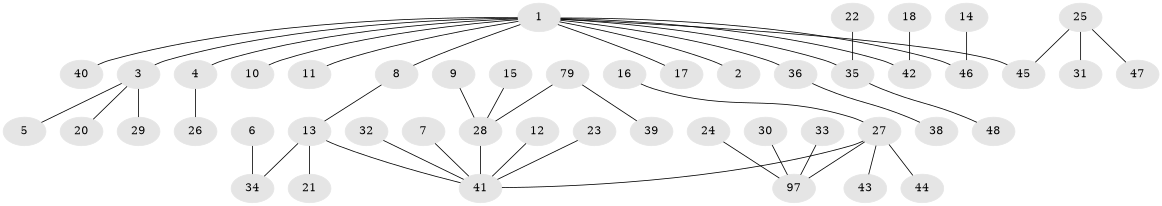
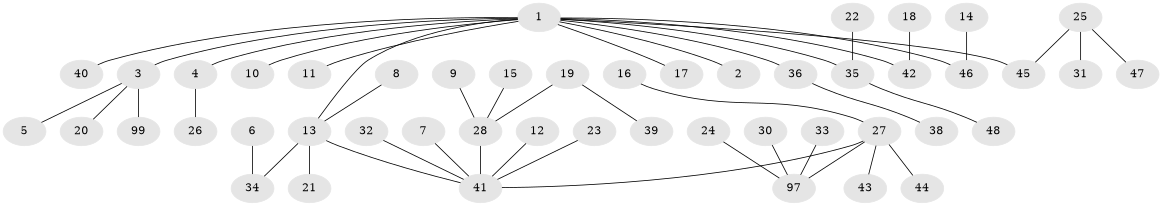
edge "1" -- "8": now "1" -- "13"
node "79": label "79" -> "19"
node "29": label "29" -> "99"
